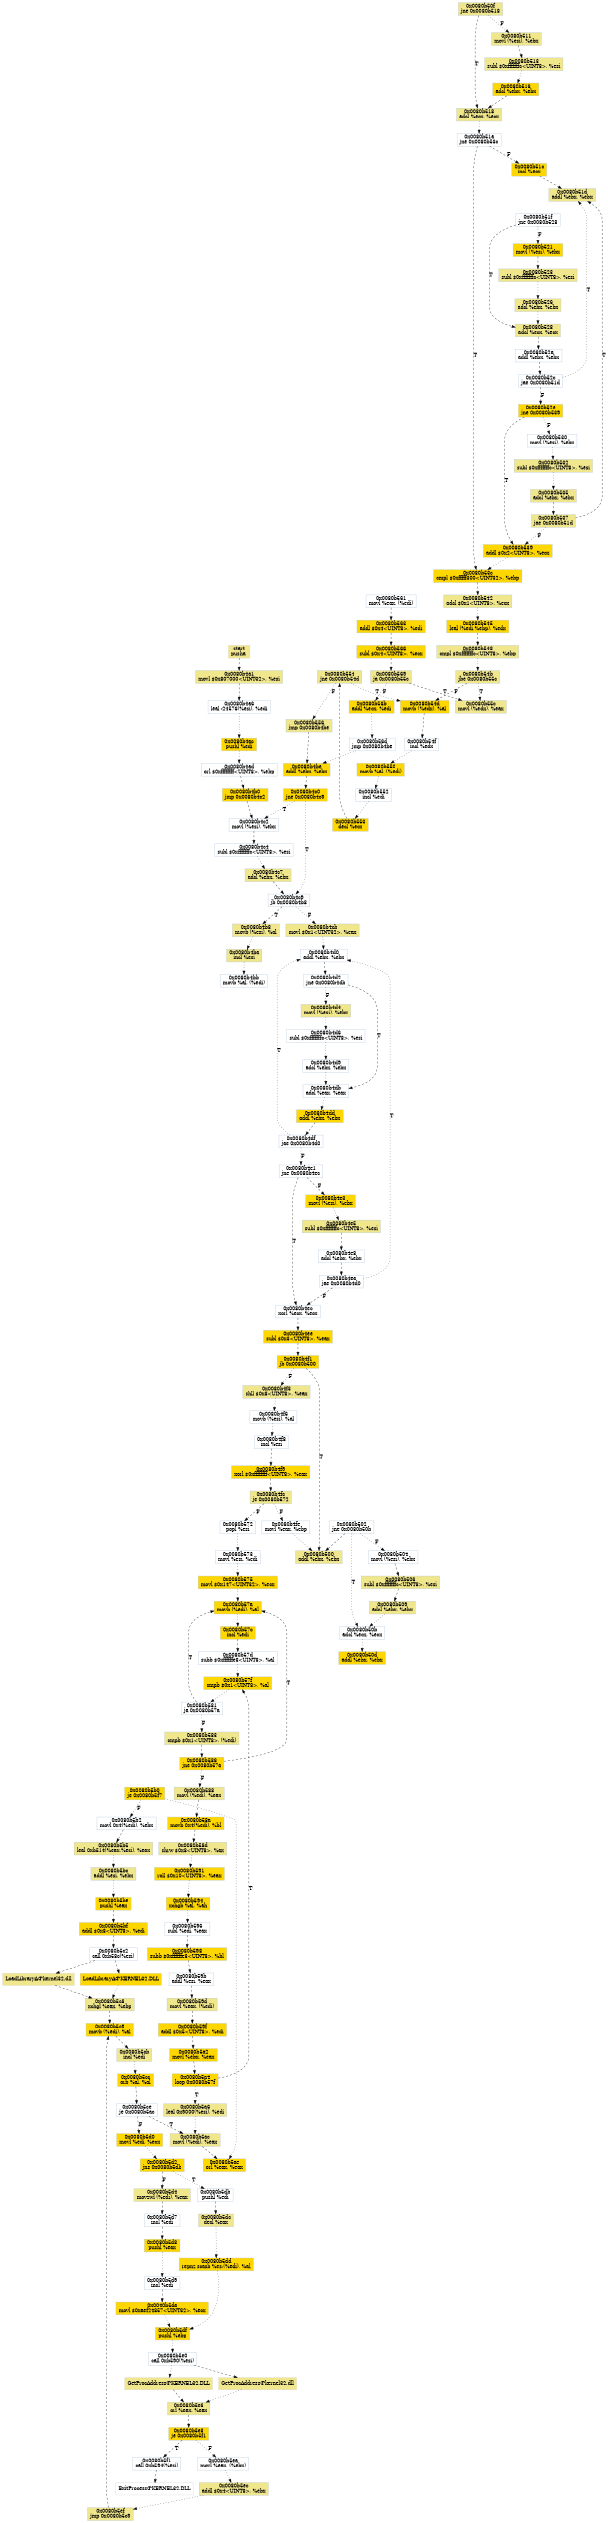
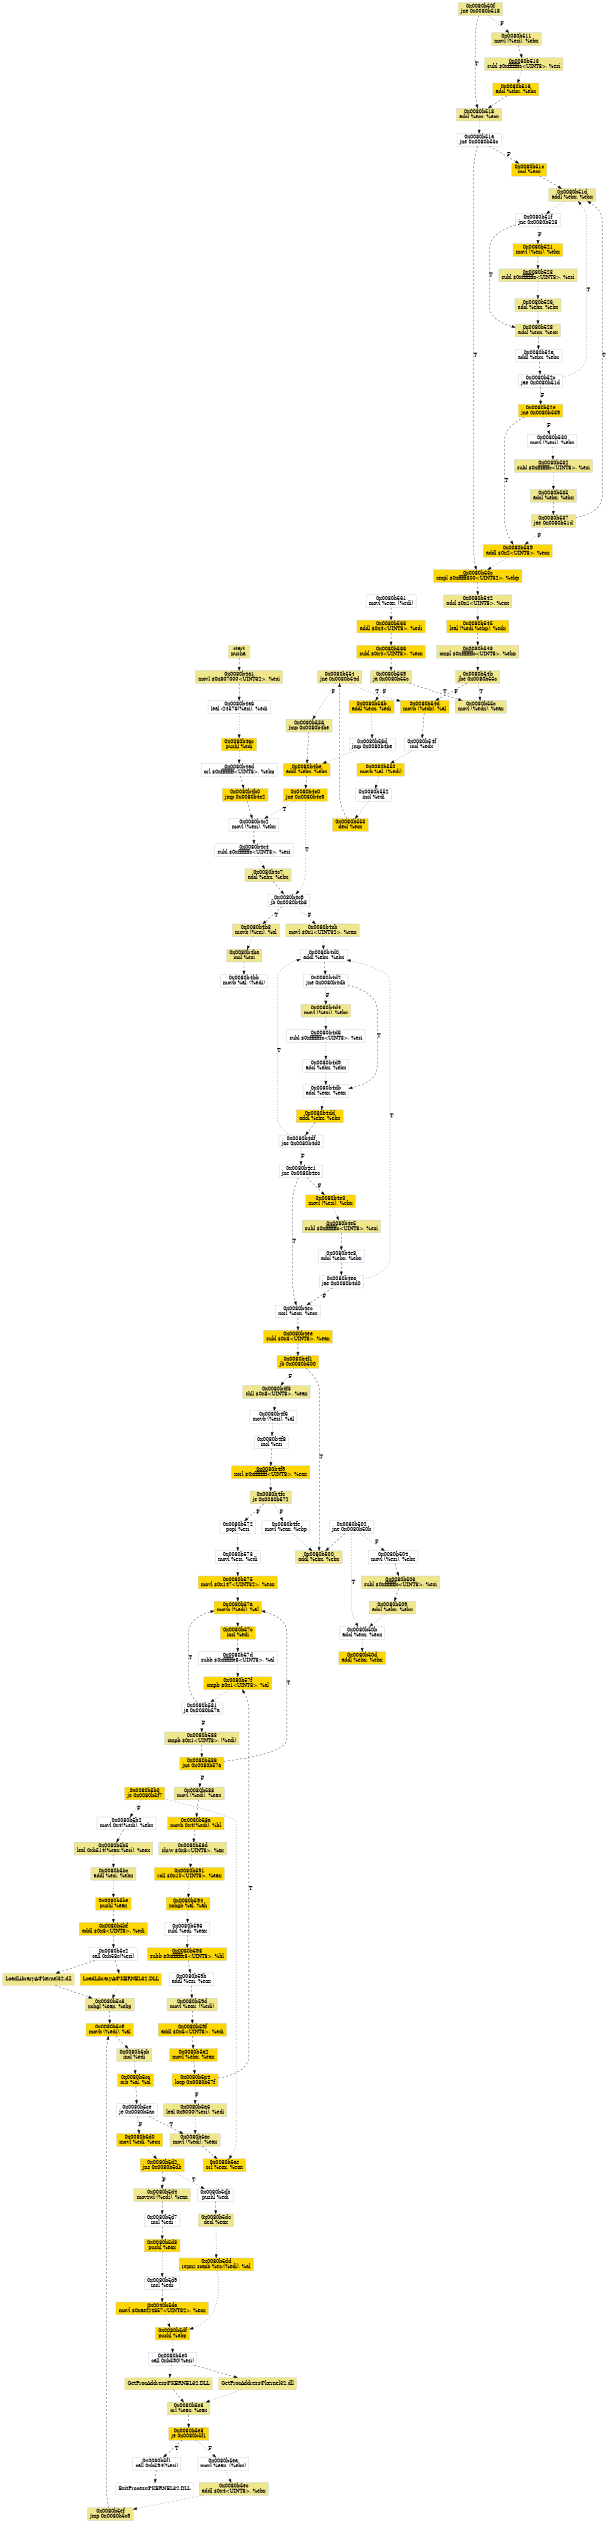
edge "0x0080b51d addl %ebx, %ebx" -> "0x0080b51f jne 0x0080b528": added
edge "0x0080b5a4 loop 0x0080b57f" -> "0x0080b5a6 leal 0x9000(%esi), %edi": label "T" -> "F"
